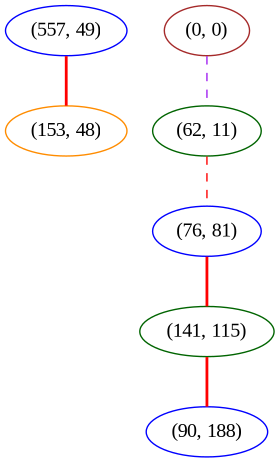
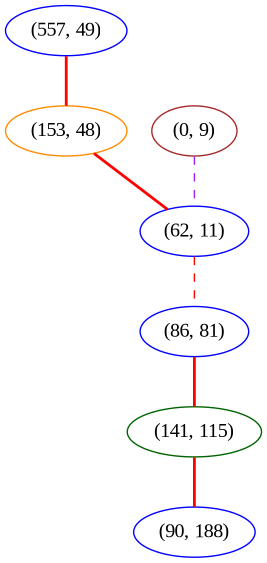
node "(0, 0)": label "(0, 0)" -> "(0, 9)"
node "(62, 11)": color darkgreen -> blue
edge "(153, 48)" -- "(62, 11)": added
node "(76, 81)": label "(76, 81)" -> "(86, 81)"
